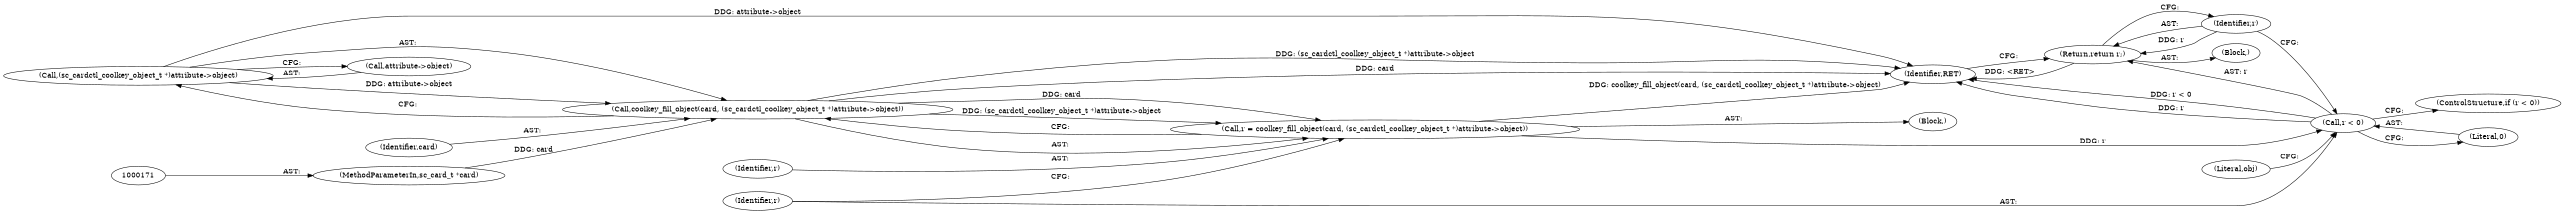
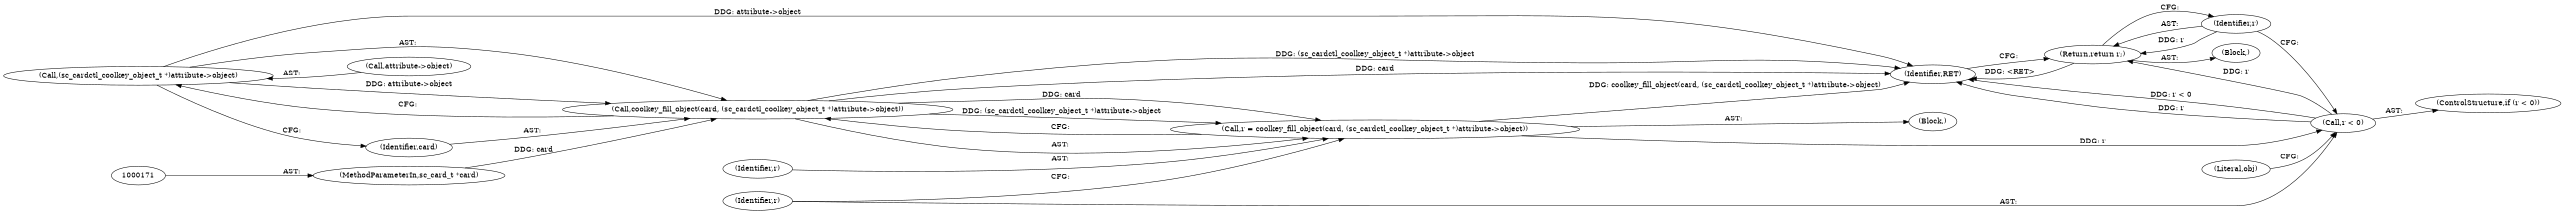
edge "(Call,(sc_cardctl_coolkey_object_t *)attribute->object)" -> "(Call,attribute->object)": now "(Call,(sc_cardctl_coolkey_object_t *)attribute->object)" -> "(Identifier,card)"
edge "(Call,r < 0)" -> "(Return,return r;)": label "AST: r" -> "DDG: r"
edge "(Call,r < 0)" -> "(ControlStructure,if (r < 0))": label "CFG: " -> "AST: "
node "(Literal,0)": removed
